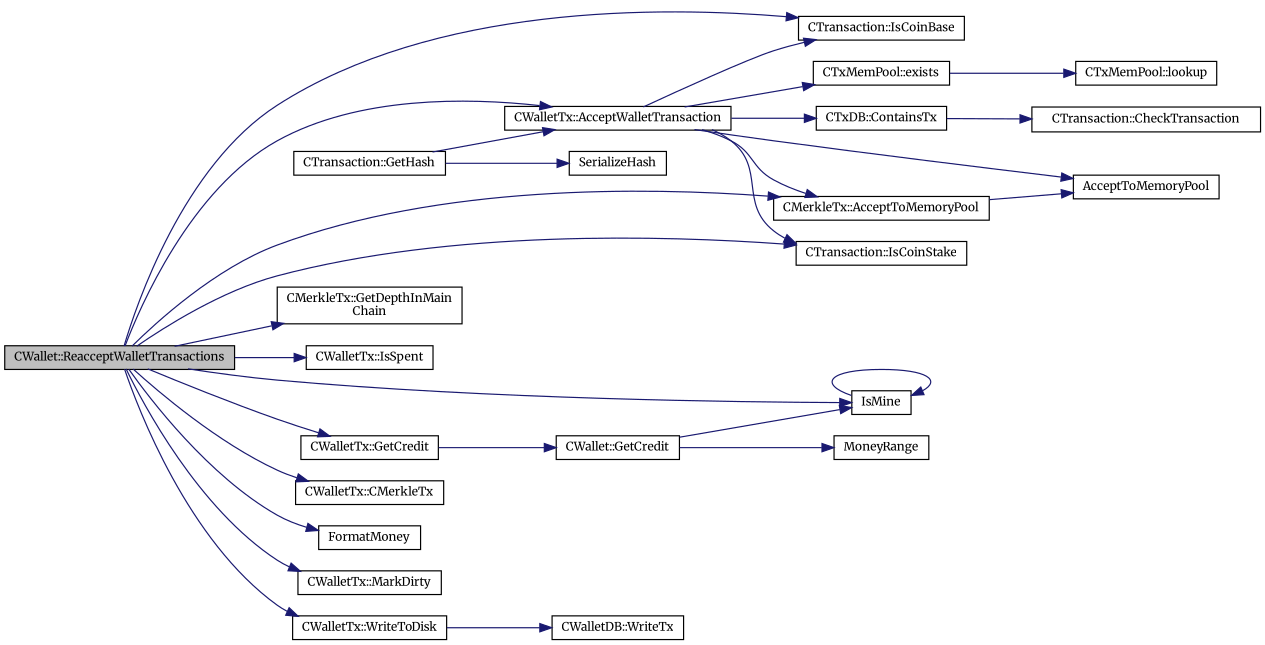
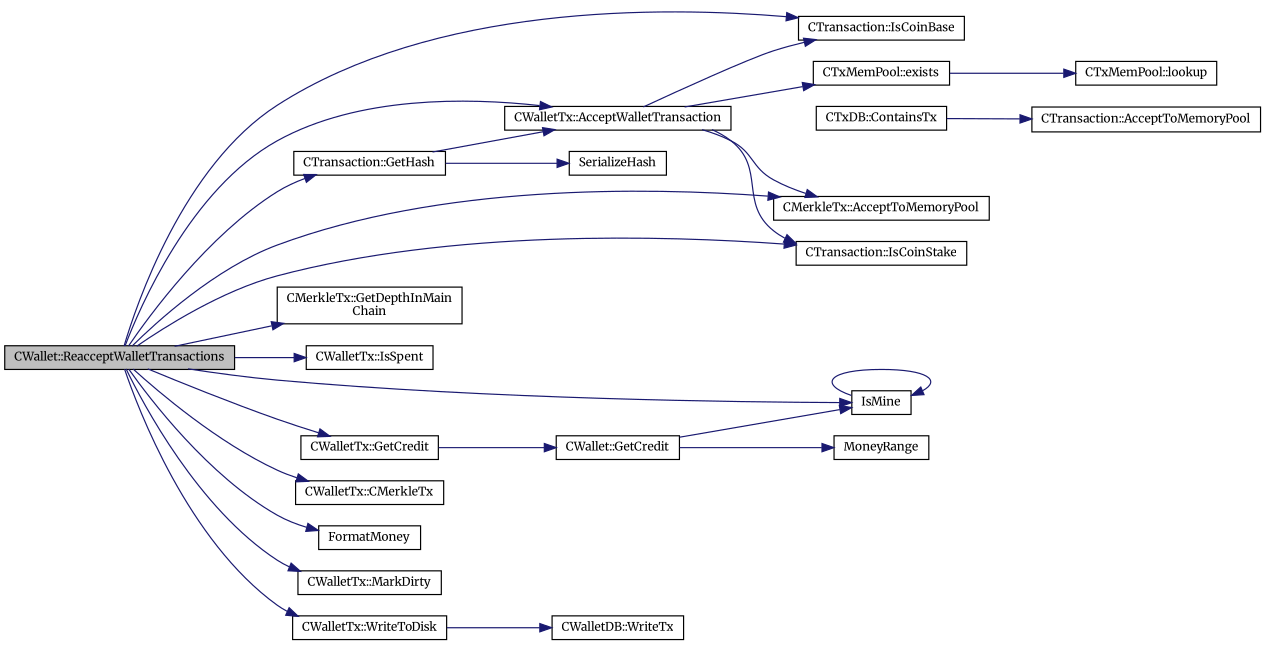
edge "CWalletTx::AcceptWalletTransaction" -> "CTxDB::ContainsTx": removed
node "CTransaction::CheckTransaction": label "CTransaction::CheckTransaction" -> "CTransaction::AcceptToMemoryPool"
node "AcceptToMemoryPool": removed
edge "CWallet::ReacceptWalletTransactions" -> "CTransaction::GetHash": added
